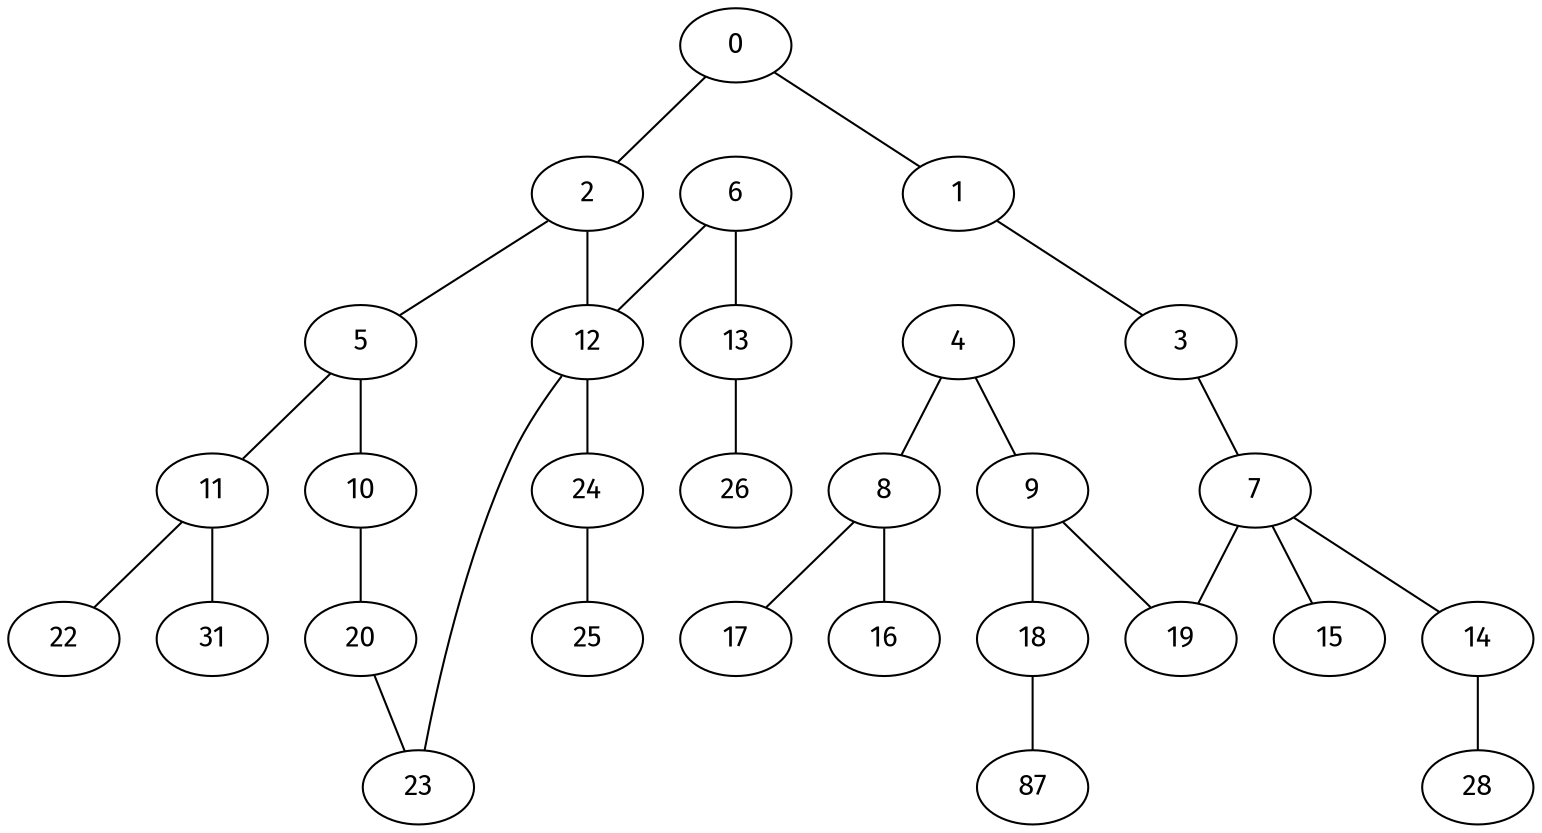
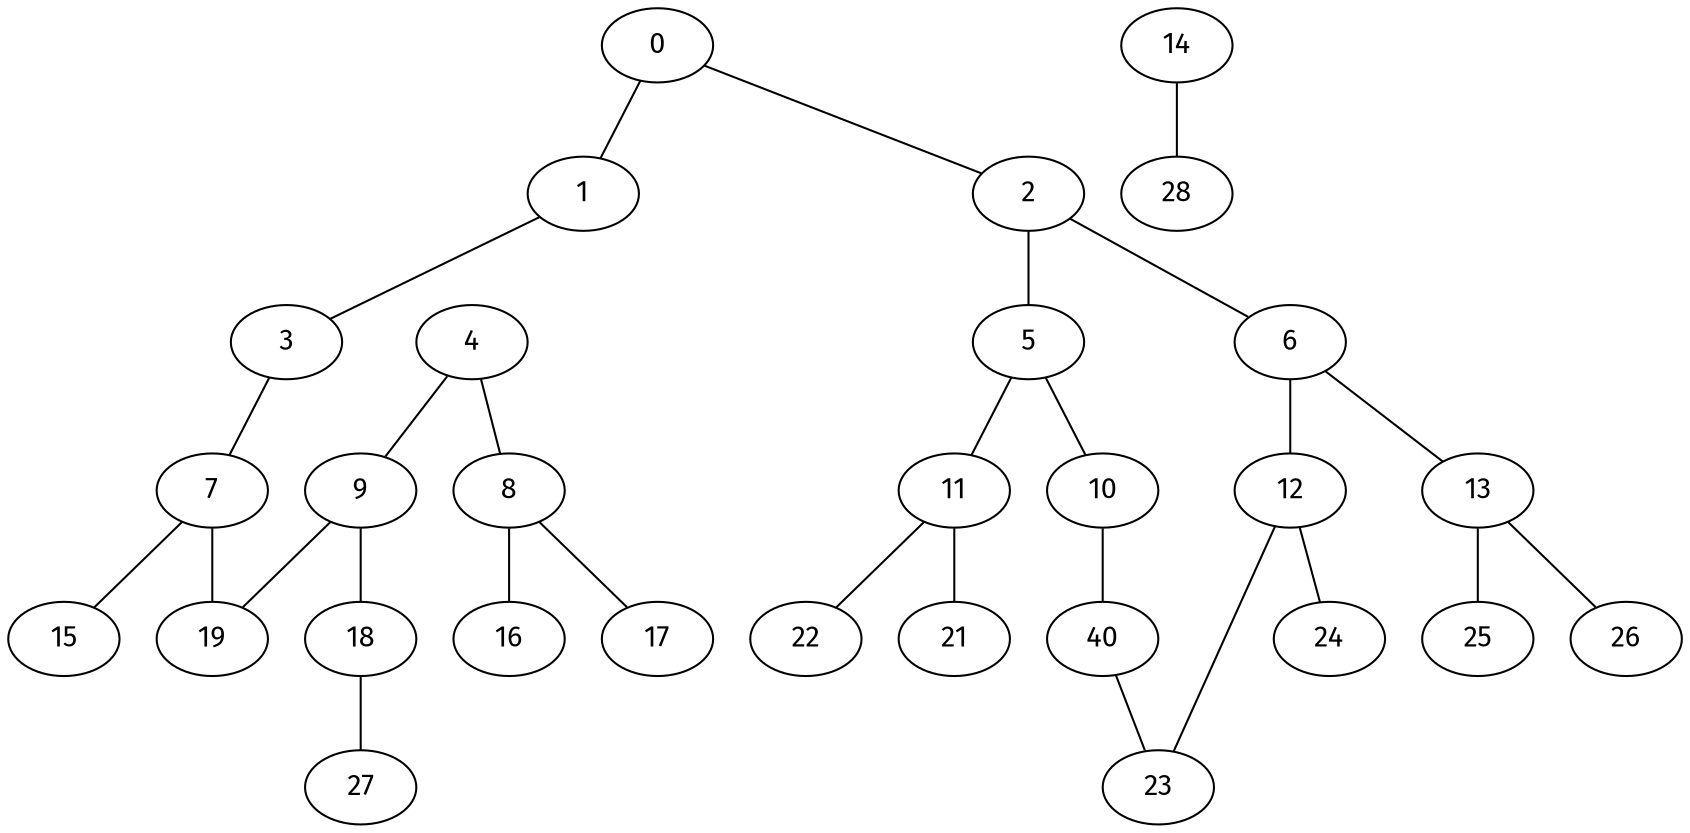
edge "2" -- "12": now "2" -- "6"
edge "24" -- "25": now "13" -- "25"
edge "7" -- "14": removed
node "31": label "31" -> "21"
node "20": label "20" -> "40"
node "87": label "87" -> "27"
